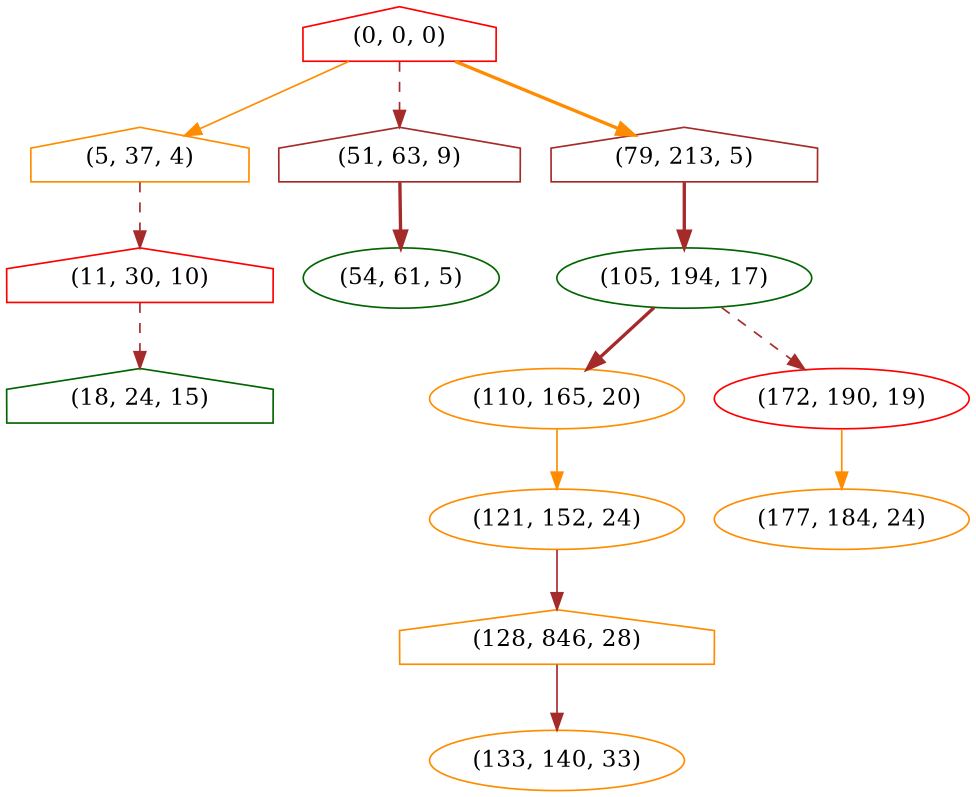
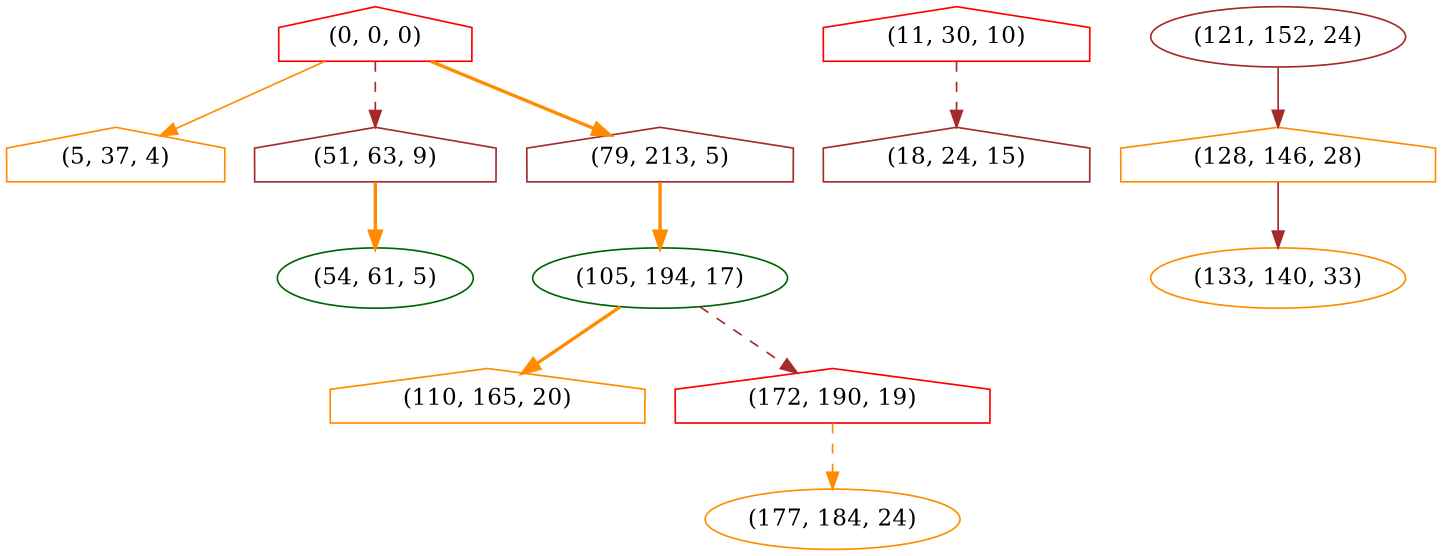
edge "(5, 37, 4)" -> "(11, 30, 10)": removed
edge "(51, 63, 9)" -> "(54, 61, 5)": color brown -> darkorange
edge "(79, 213, 5)" -> "(105, 194, 17)": color brown -> darkorange
edge "(105, 194, 17)" -> "(110, 165, 20)": color brown -> darkorange
node "(18, 24, 15)": color darkgreen -> brown
node "(110, 165, 20)": shape ellipse -> house
node "(172, 190, 19)": shape ellipse -> house
edge "(110, 165, 20)" -> "(121, 152, 24)": removed
edge "(172, 190, 19)" -> "(177, 184, 24)": style solid -> dashed
node "(121, 152, 24)": color darkorange -> brown
node "(128, 846, 28)": label "(128, 846, 28)" -> "(128, 146, 28)"
